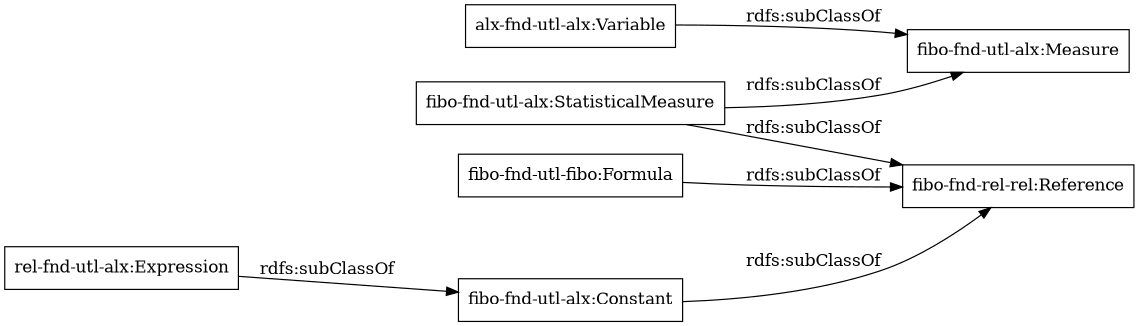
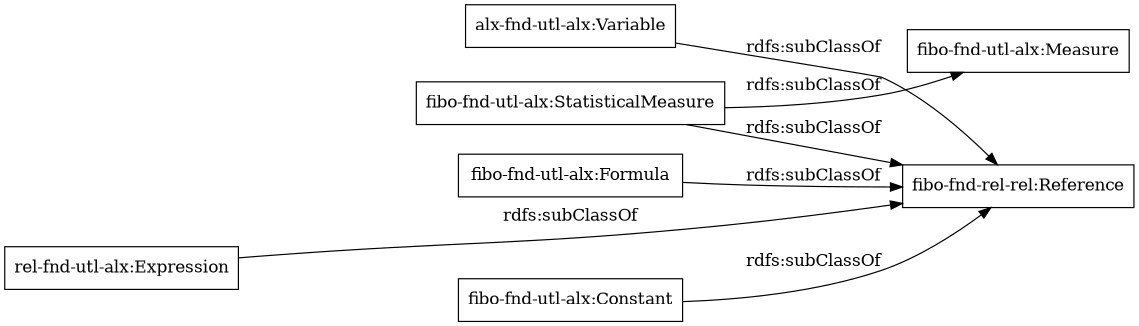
edge "alx-fnd-utl-alx:Variable" -> "fibo-fnd-utl-alx:Measure": now "alx-fnd-utl-alx:Variable" -> "fibo-fnd-rel-rel:Reference"
node "fibo-fnd-utl-fibo:Formula": label "fibo-fnd-utl-fibo:Formula" -> "fibo-fnd-utl-alx:Formula"
edge "rel-fnd-utl-alx:Expression" -> "fibo-fnd-utl-alx:Constant": now "rel-fnd-utl-alx:Expression" -> "fibo-fnd-rel-rel:Reference"
